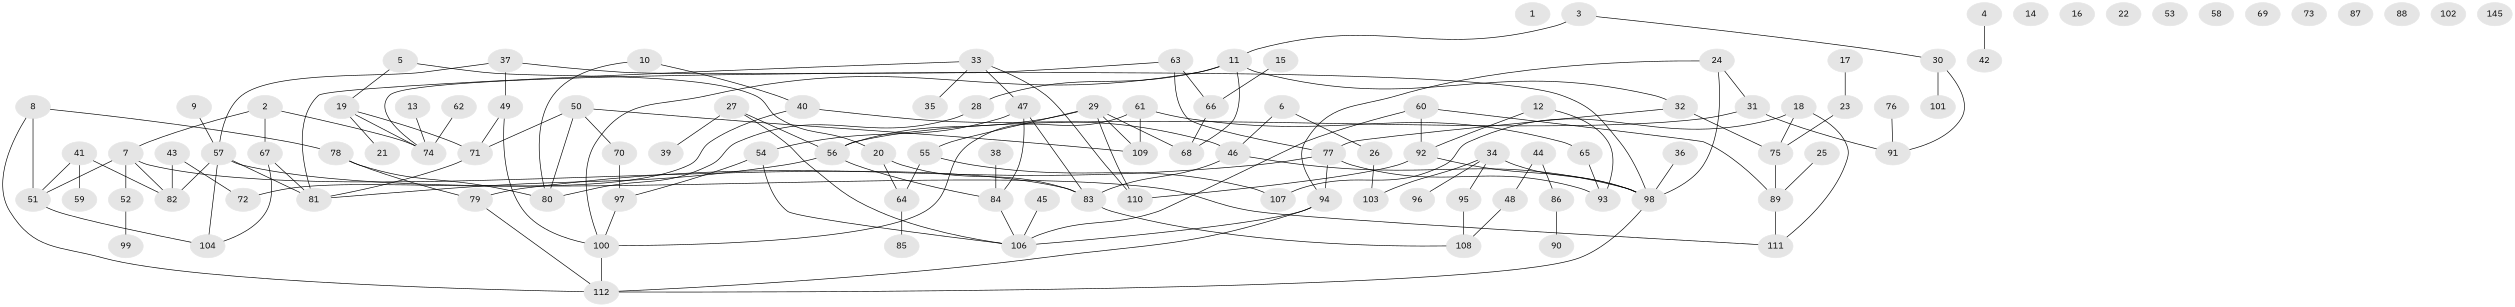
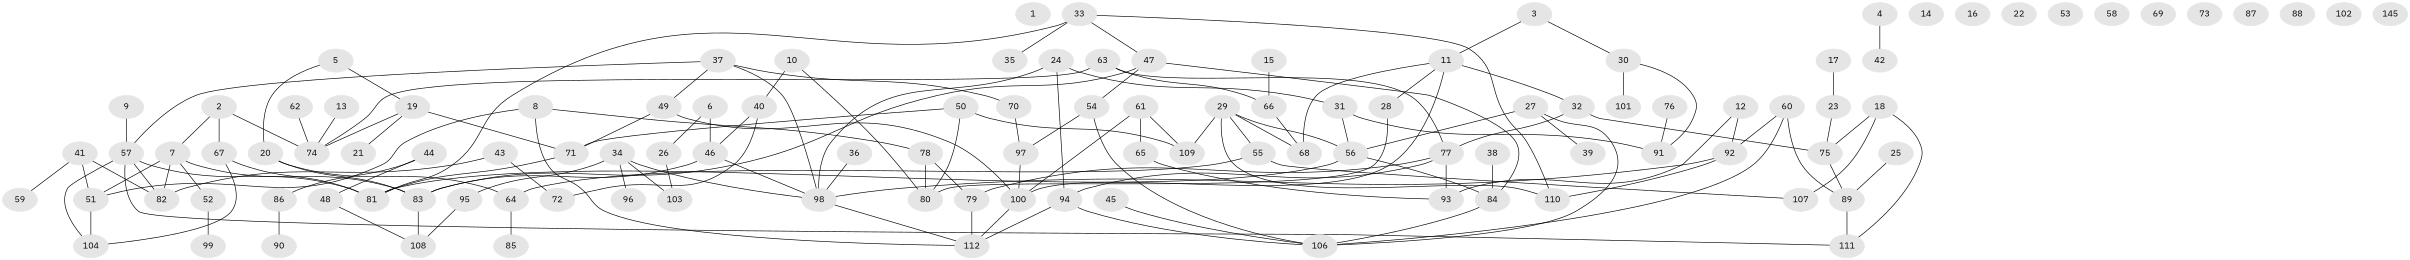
edge "50" -- "70": now "37" -- "70"
